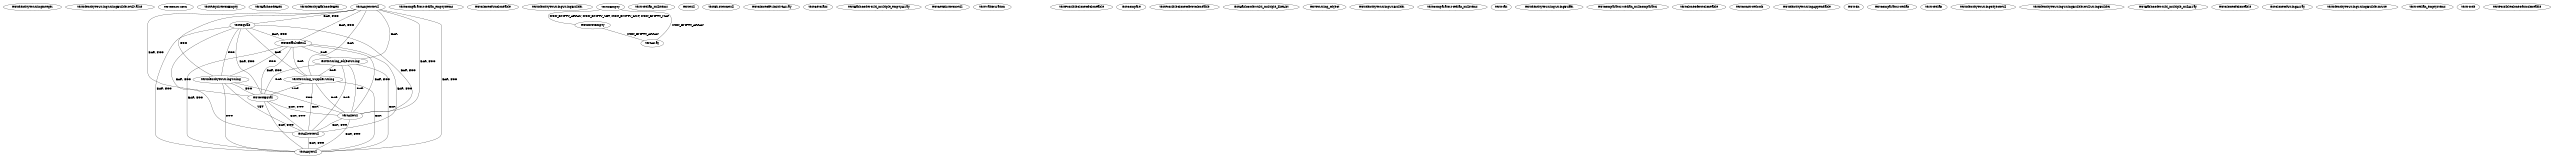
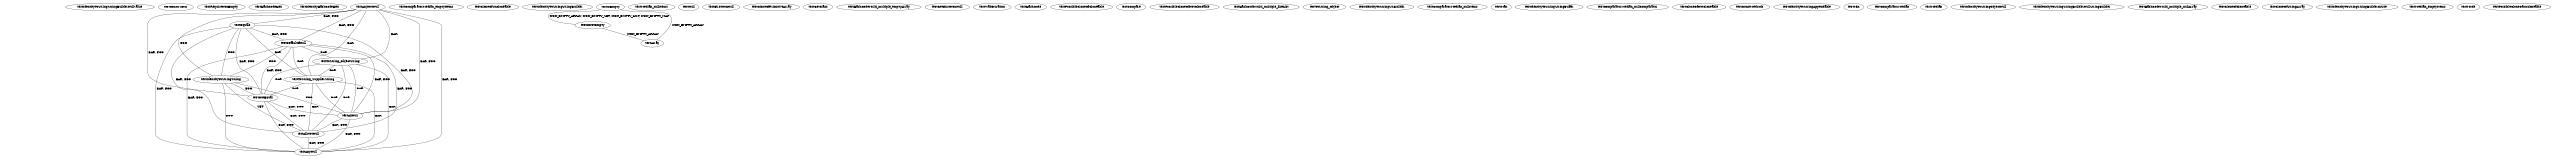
node "testIdentityToStringInteger": removed
node "testHashCode": added
edge "testToString_SupplierString" -- "testNotEqual": label " MAP" -> " BAR"
